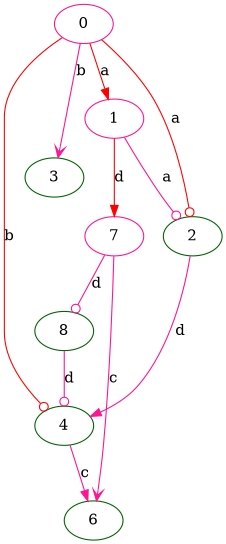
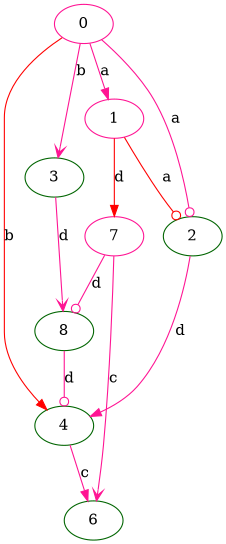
edge "0" -> "1": color red -> deeppink
edge "0" -> "2": color red -> deeppink
edge "1" -> "2": color deeppink -> red
edge "0" -> "4": arrowhead odot -> normal
edge "3" -> "8": added, label "d"
